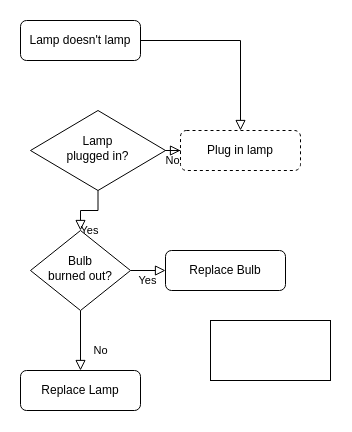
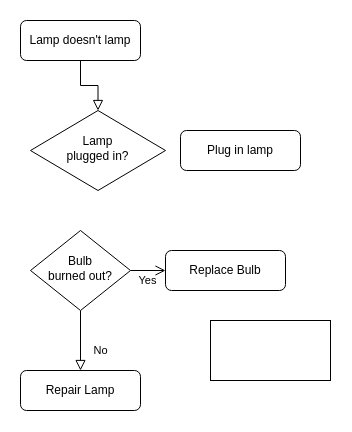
edge "Lamp doesn't lamp" -> "Plug in lamp": now "Lamp doesn't lamp" -> "Lamp plugged in?"
edge "Lamp plugged in?" -> "Plug in lamp": removed, label "No"
node "Plug in lamp": style dashed -> solid
edge "Lamp plugged in?" -> "Bulb burned out?": removed, label "Yes"
edge "Bulb burned out?" -> "Replace Bulb": arrowhead block -> open
node "Replace Lamp": label "Replace Lamp" -> "Repair Lamp"
